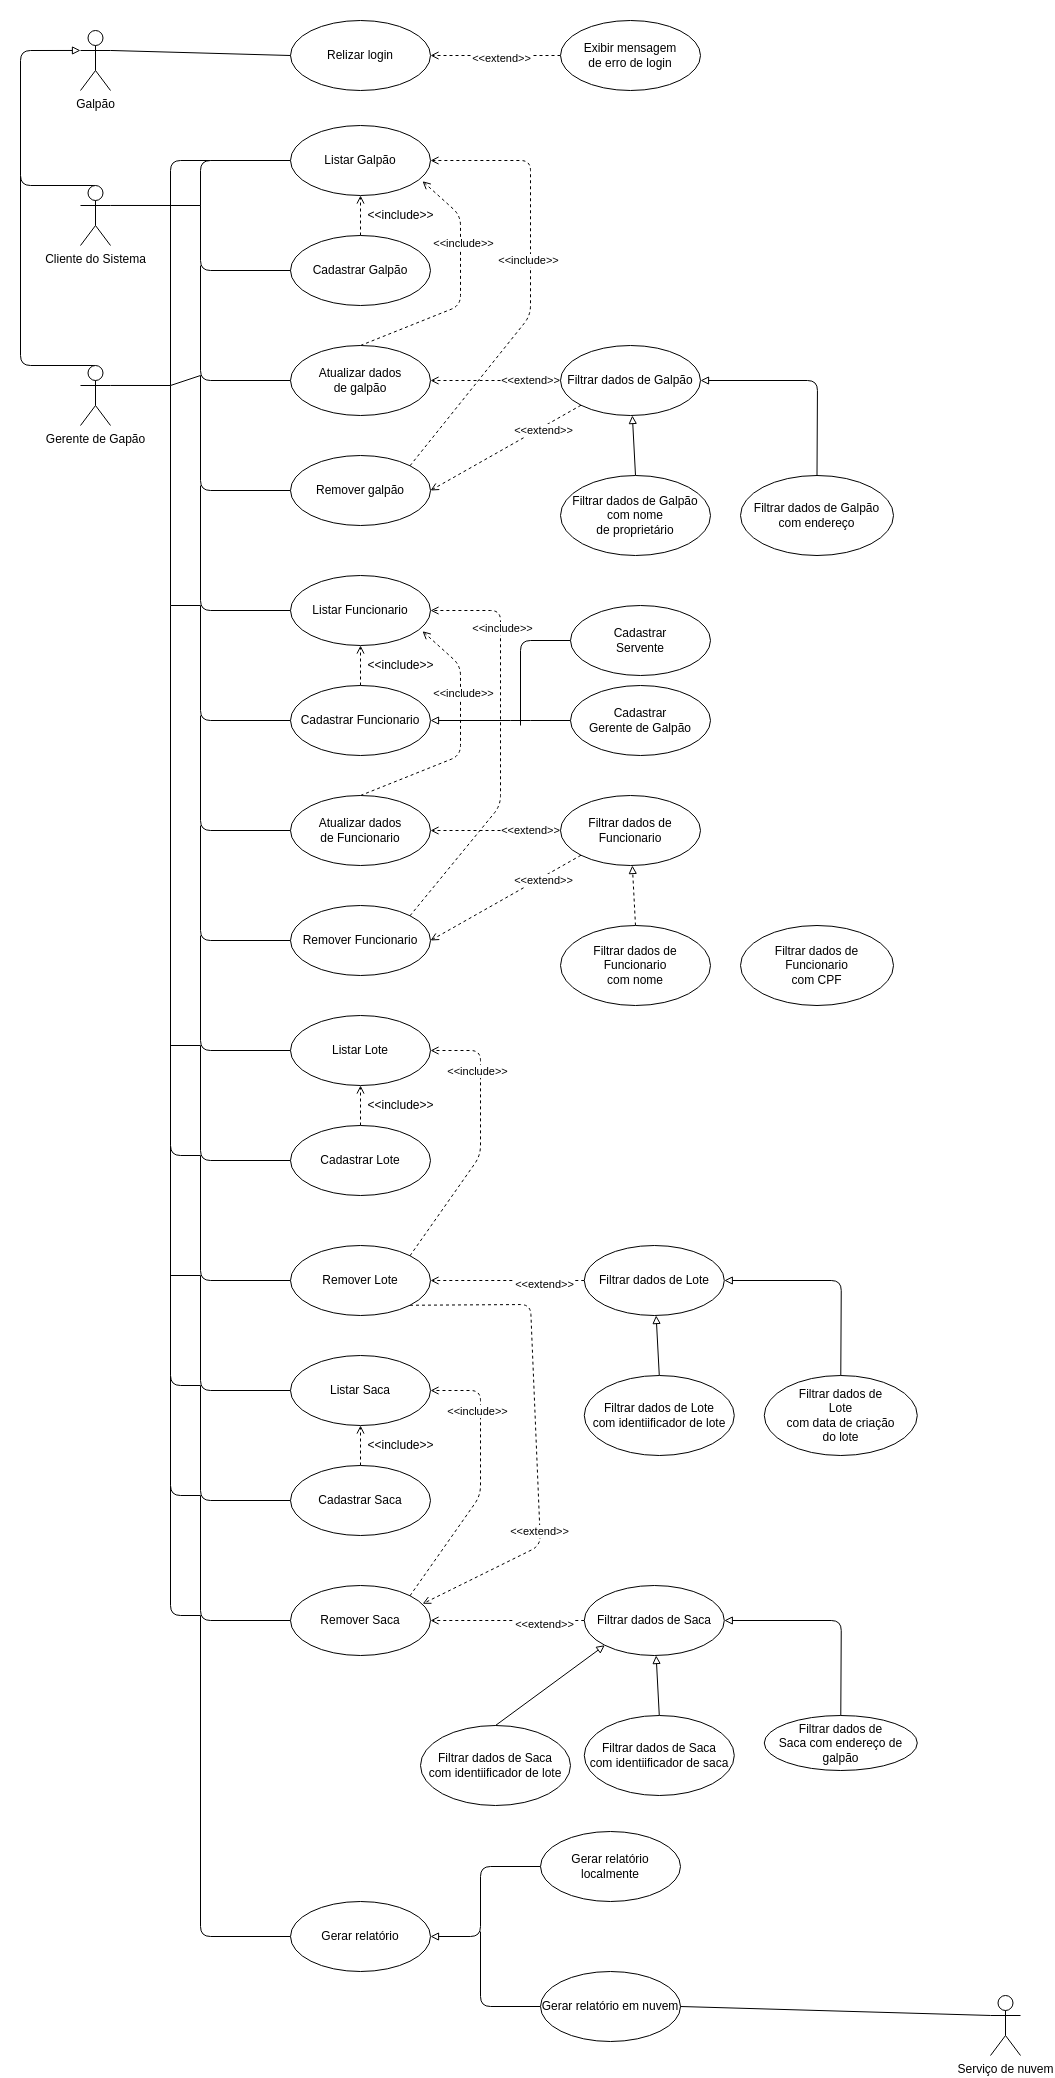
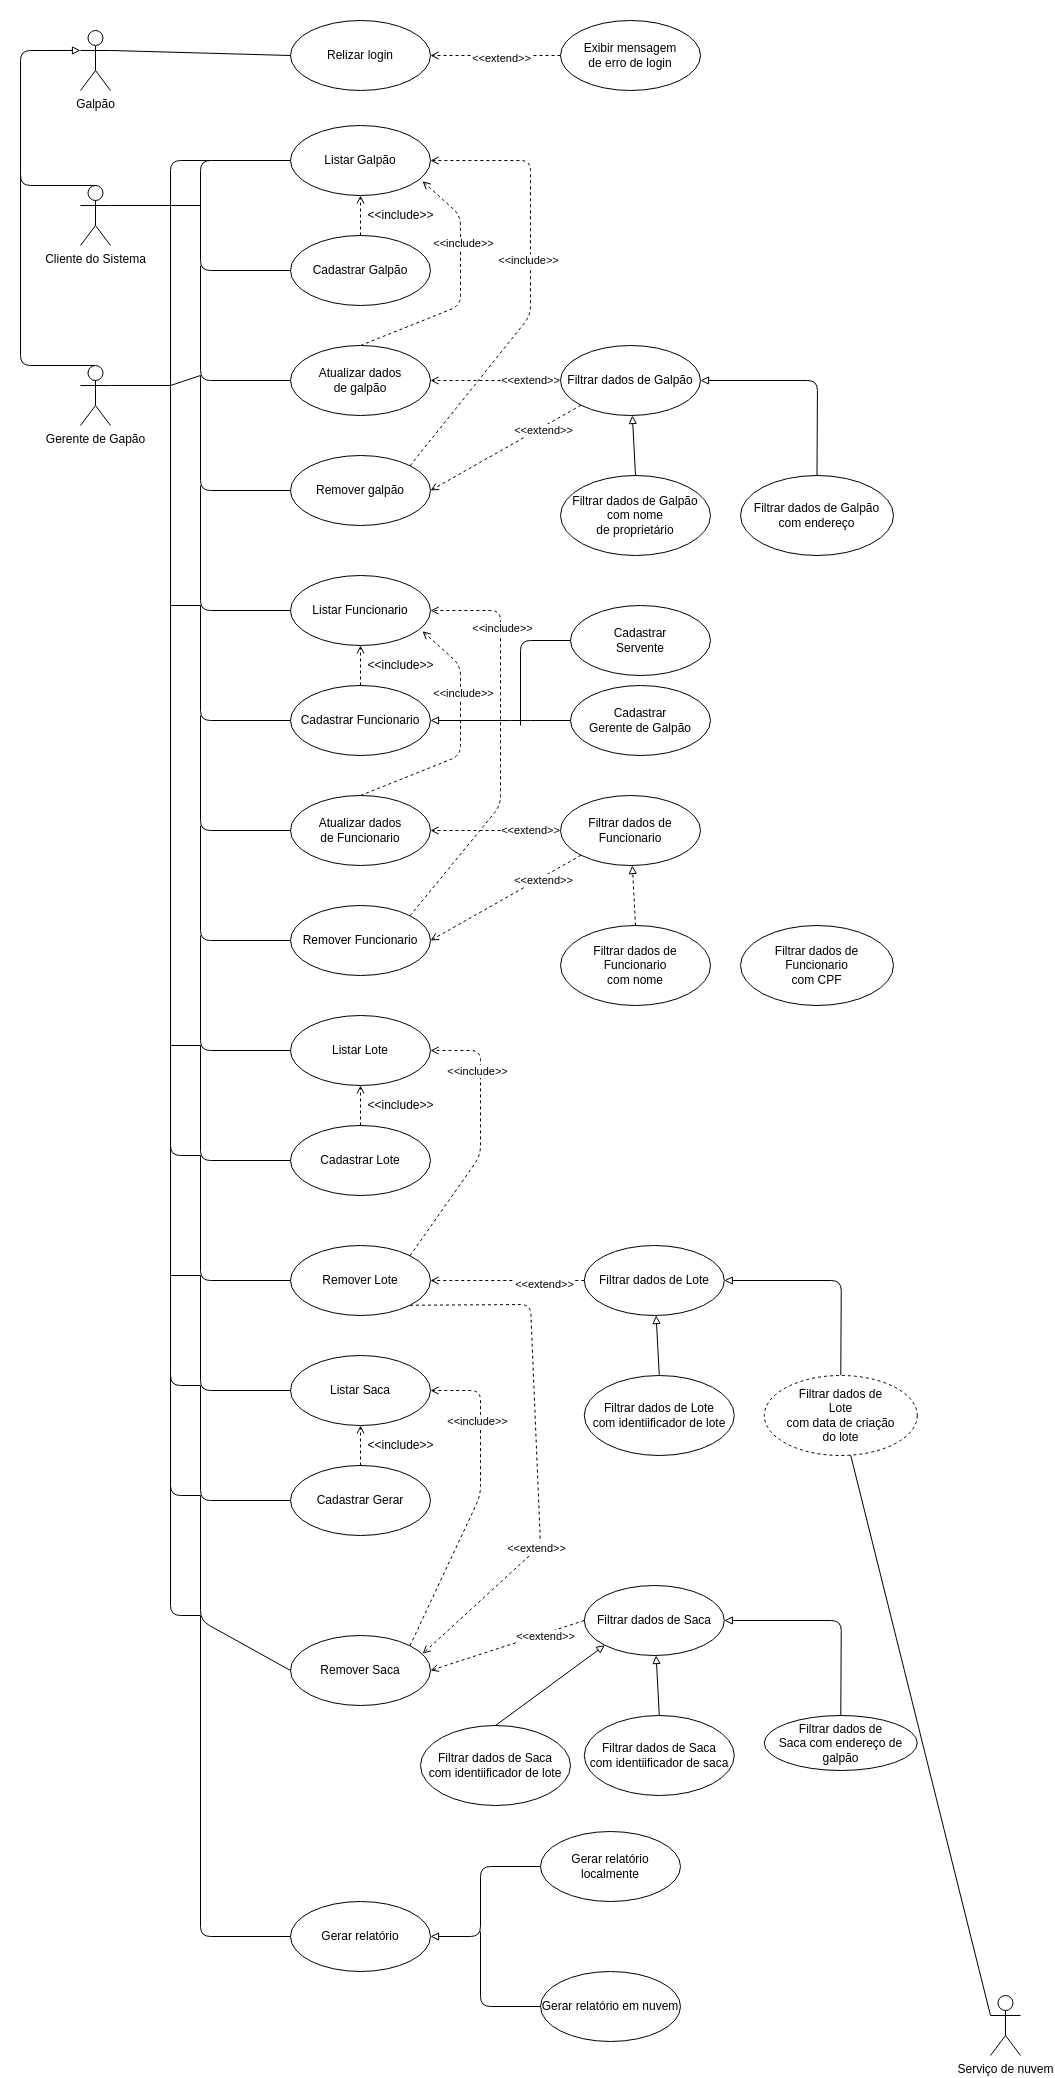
node "Filtrar dados de Lote com data de criação do lote": style solid -> dashed
node "Cadastrar Saca": label "Cadastrar Saca" -> "Cadastrar Gerar"
node "Remover Saca": moved (361, 1621) -> (361, 1671)
edge "Gerar relatório em nuvem" -- "Serviço de nuvem": now "Filtrar dados de Lote com data de criação do lote" -- "Serviço de nuvem"
